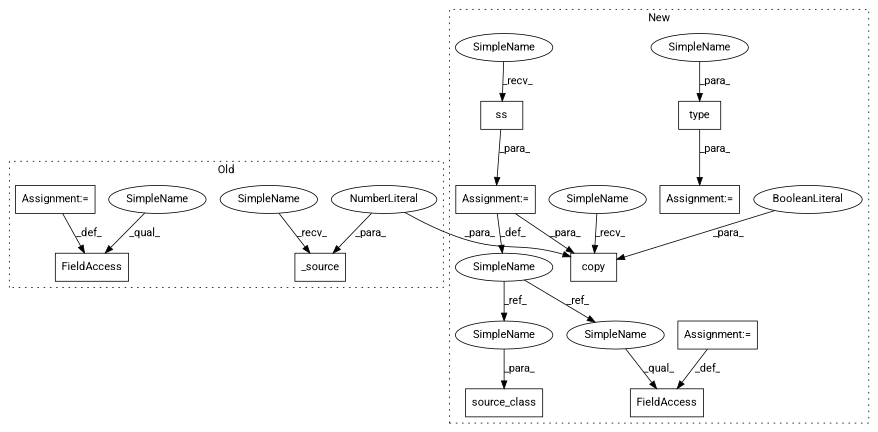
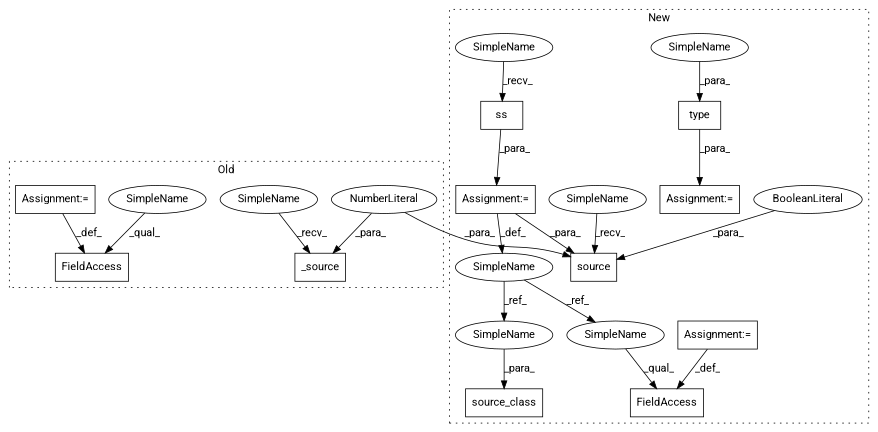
node "copy": label "copy" -> "source"
